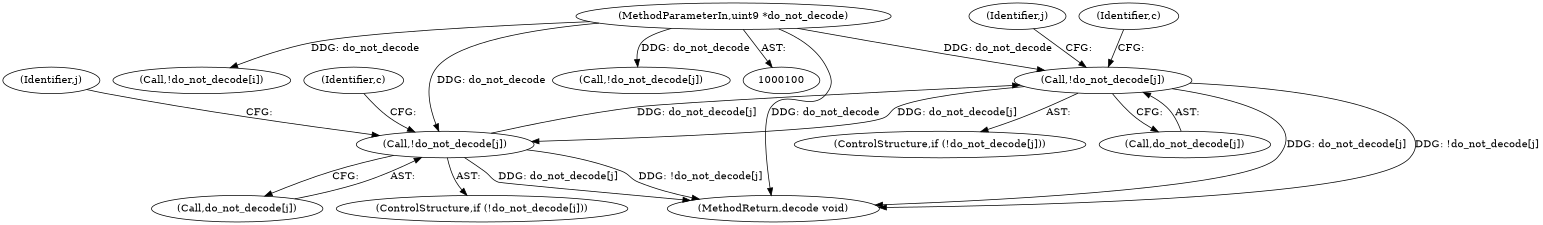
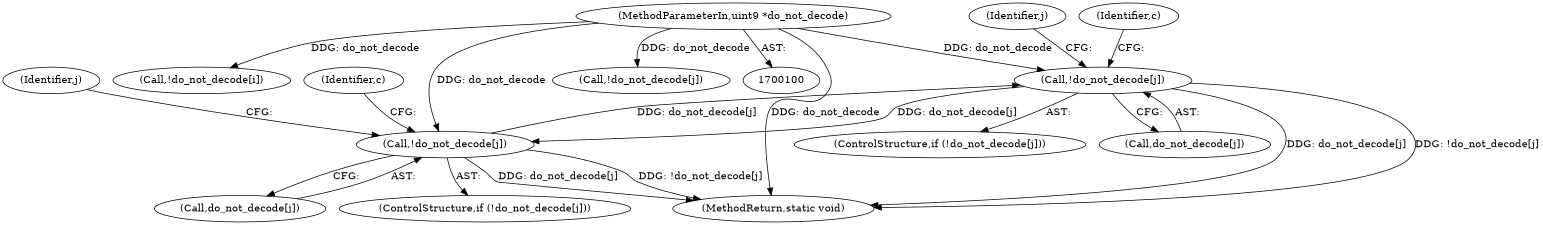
node "1000100": label "1000100" -> "1700100"
node "(MethodReturn,decode void)": label "(MethodReturn,decode void)" -> "(MethodReturn,static void)"
